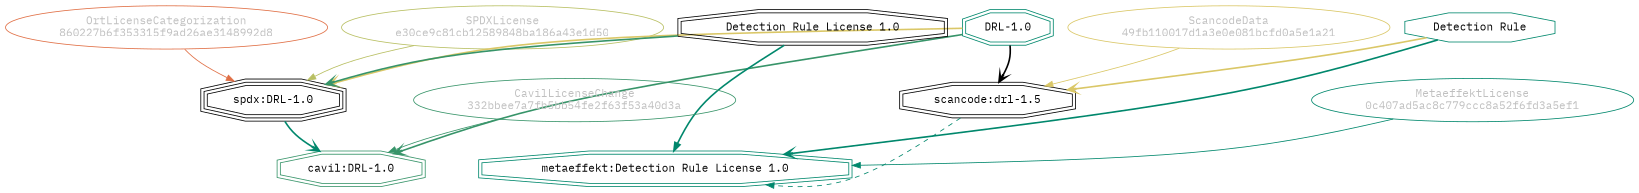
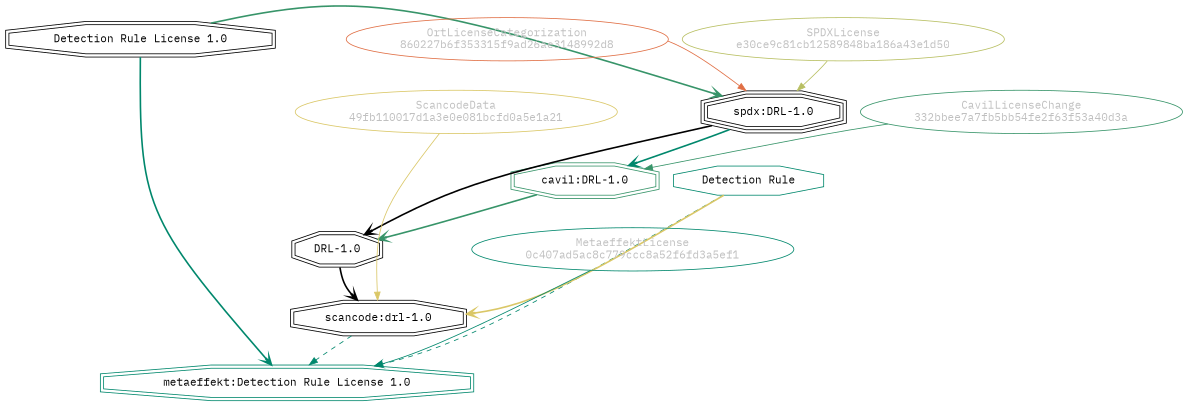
node "DRL-1.0": color #00876c -> black
edge "DRL-1.0" -> "spdx:DRL-1.0": color #dac767 -> black
edge "DRL-1.0" -> "cavil:DRL-1.0": reversed
edge "Detection Rule License 1.0" -> "metaeffekt:Detection Rule License 1.0": arrowhead normal -> vee
node "scancode:drl-1.5": label "scancode:drl-1.5" -> "scancode:drl-1.0"
edge "Detection Rule" -> "metaeffekt:Detection Rule License 1.0": style bold -> dashed
